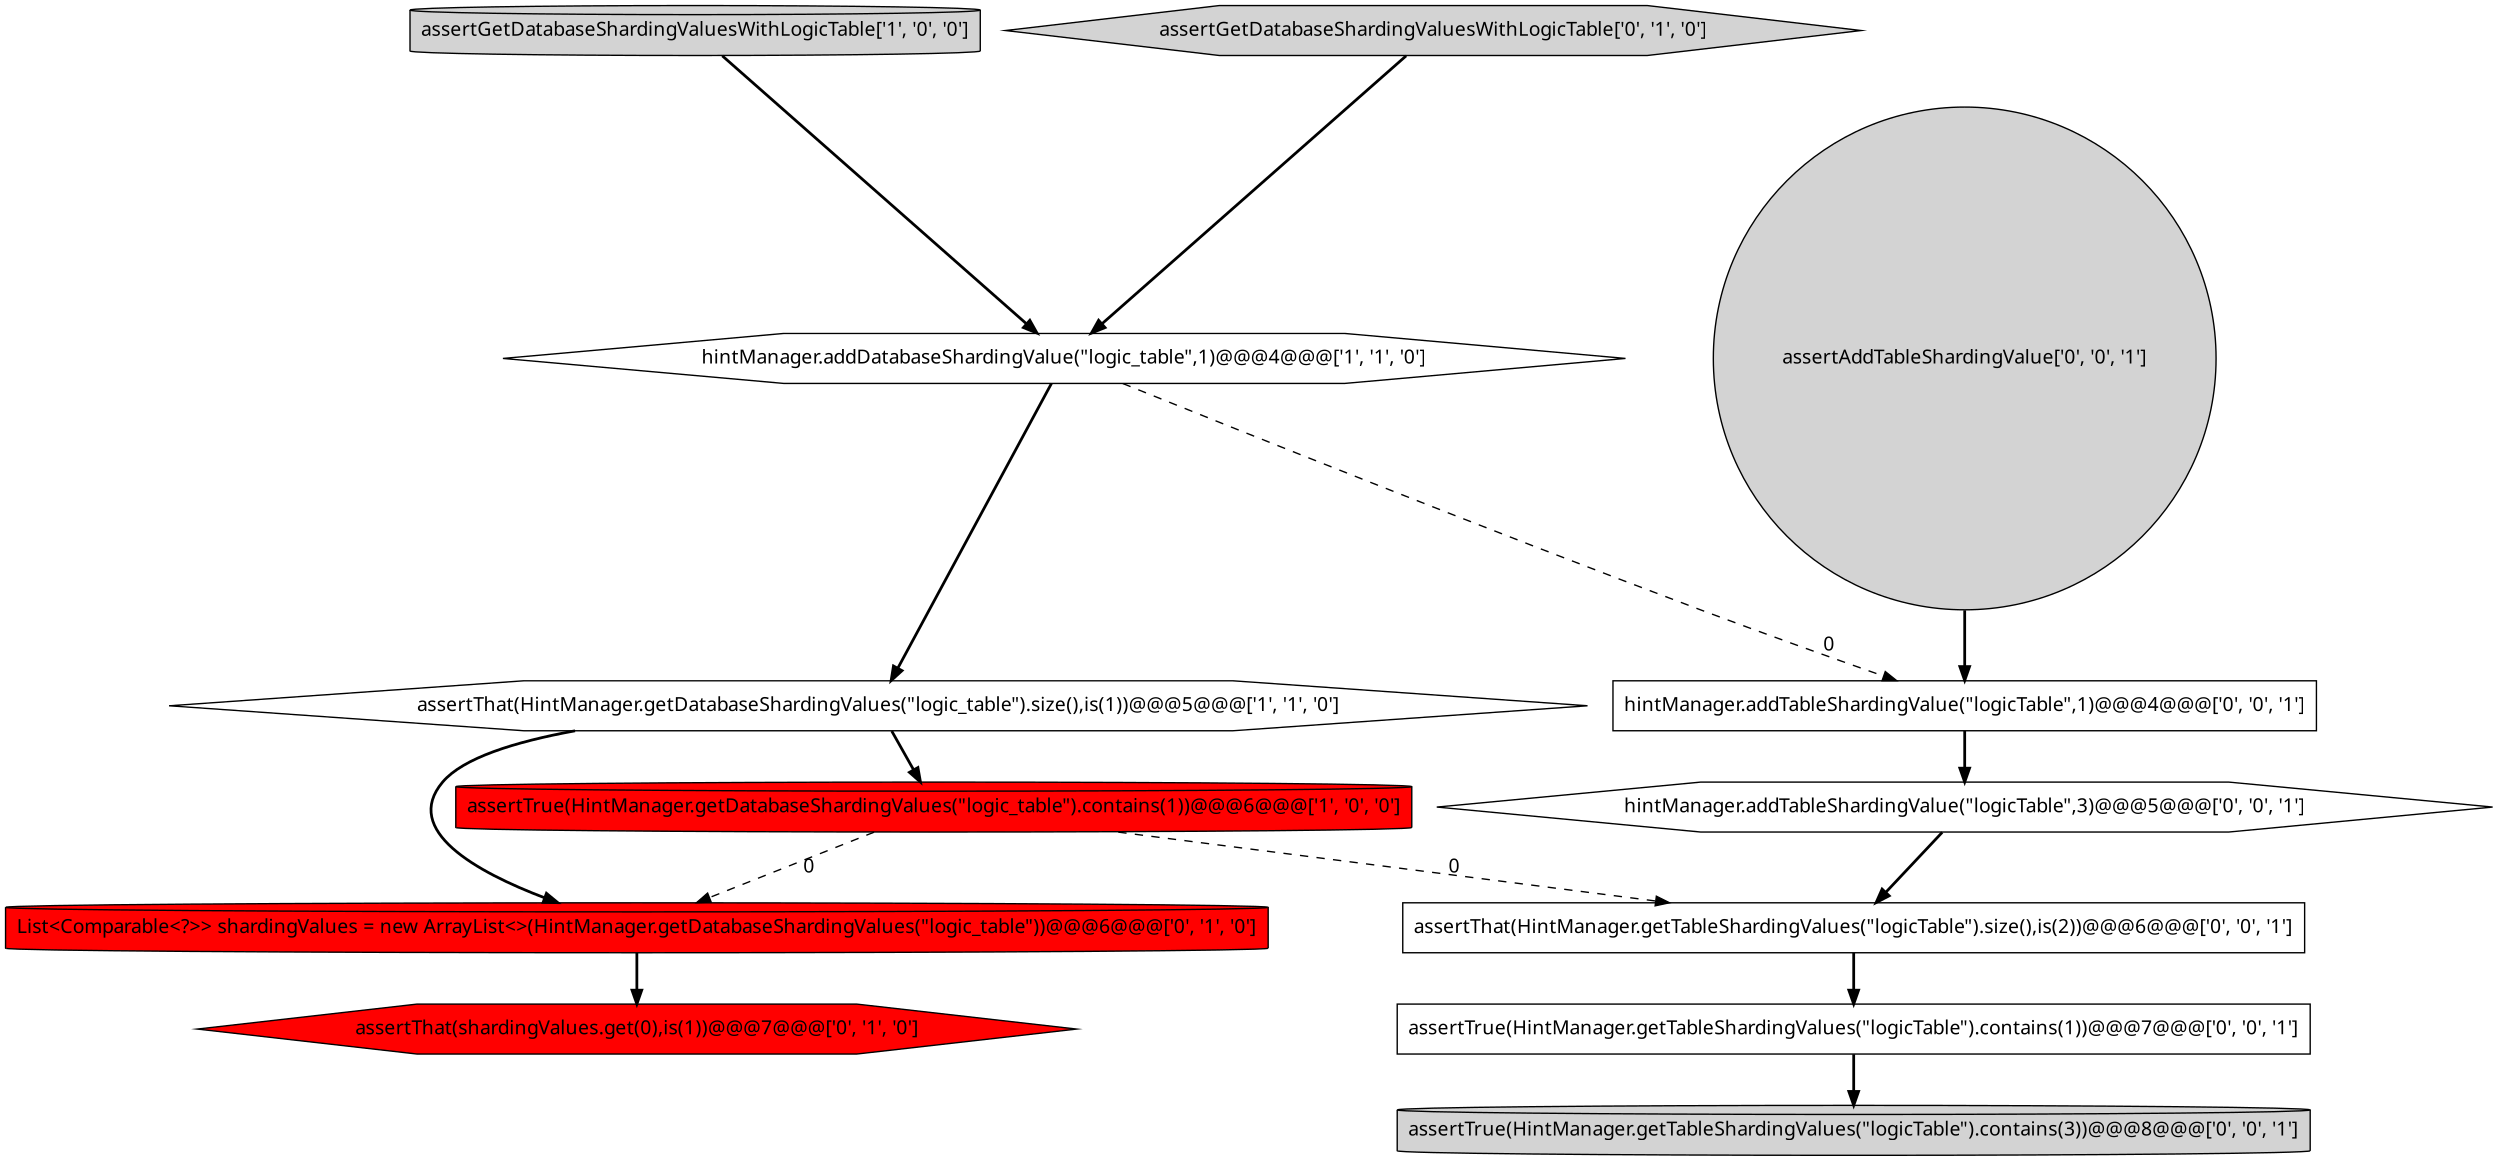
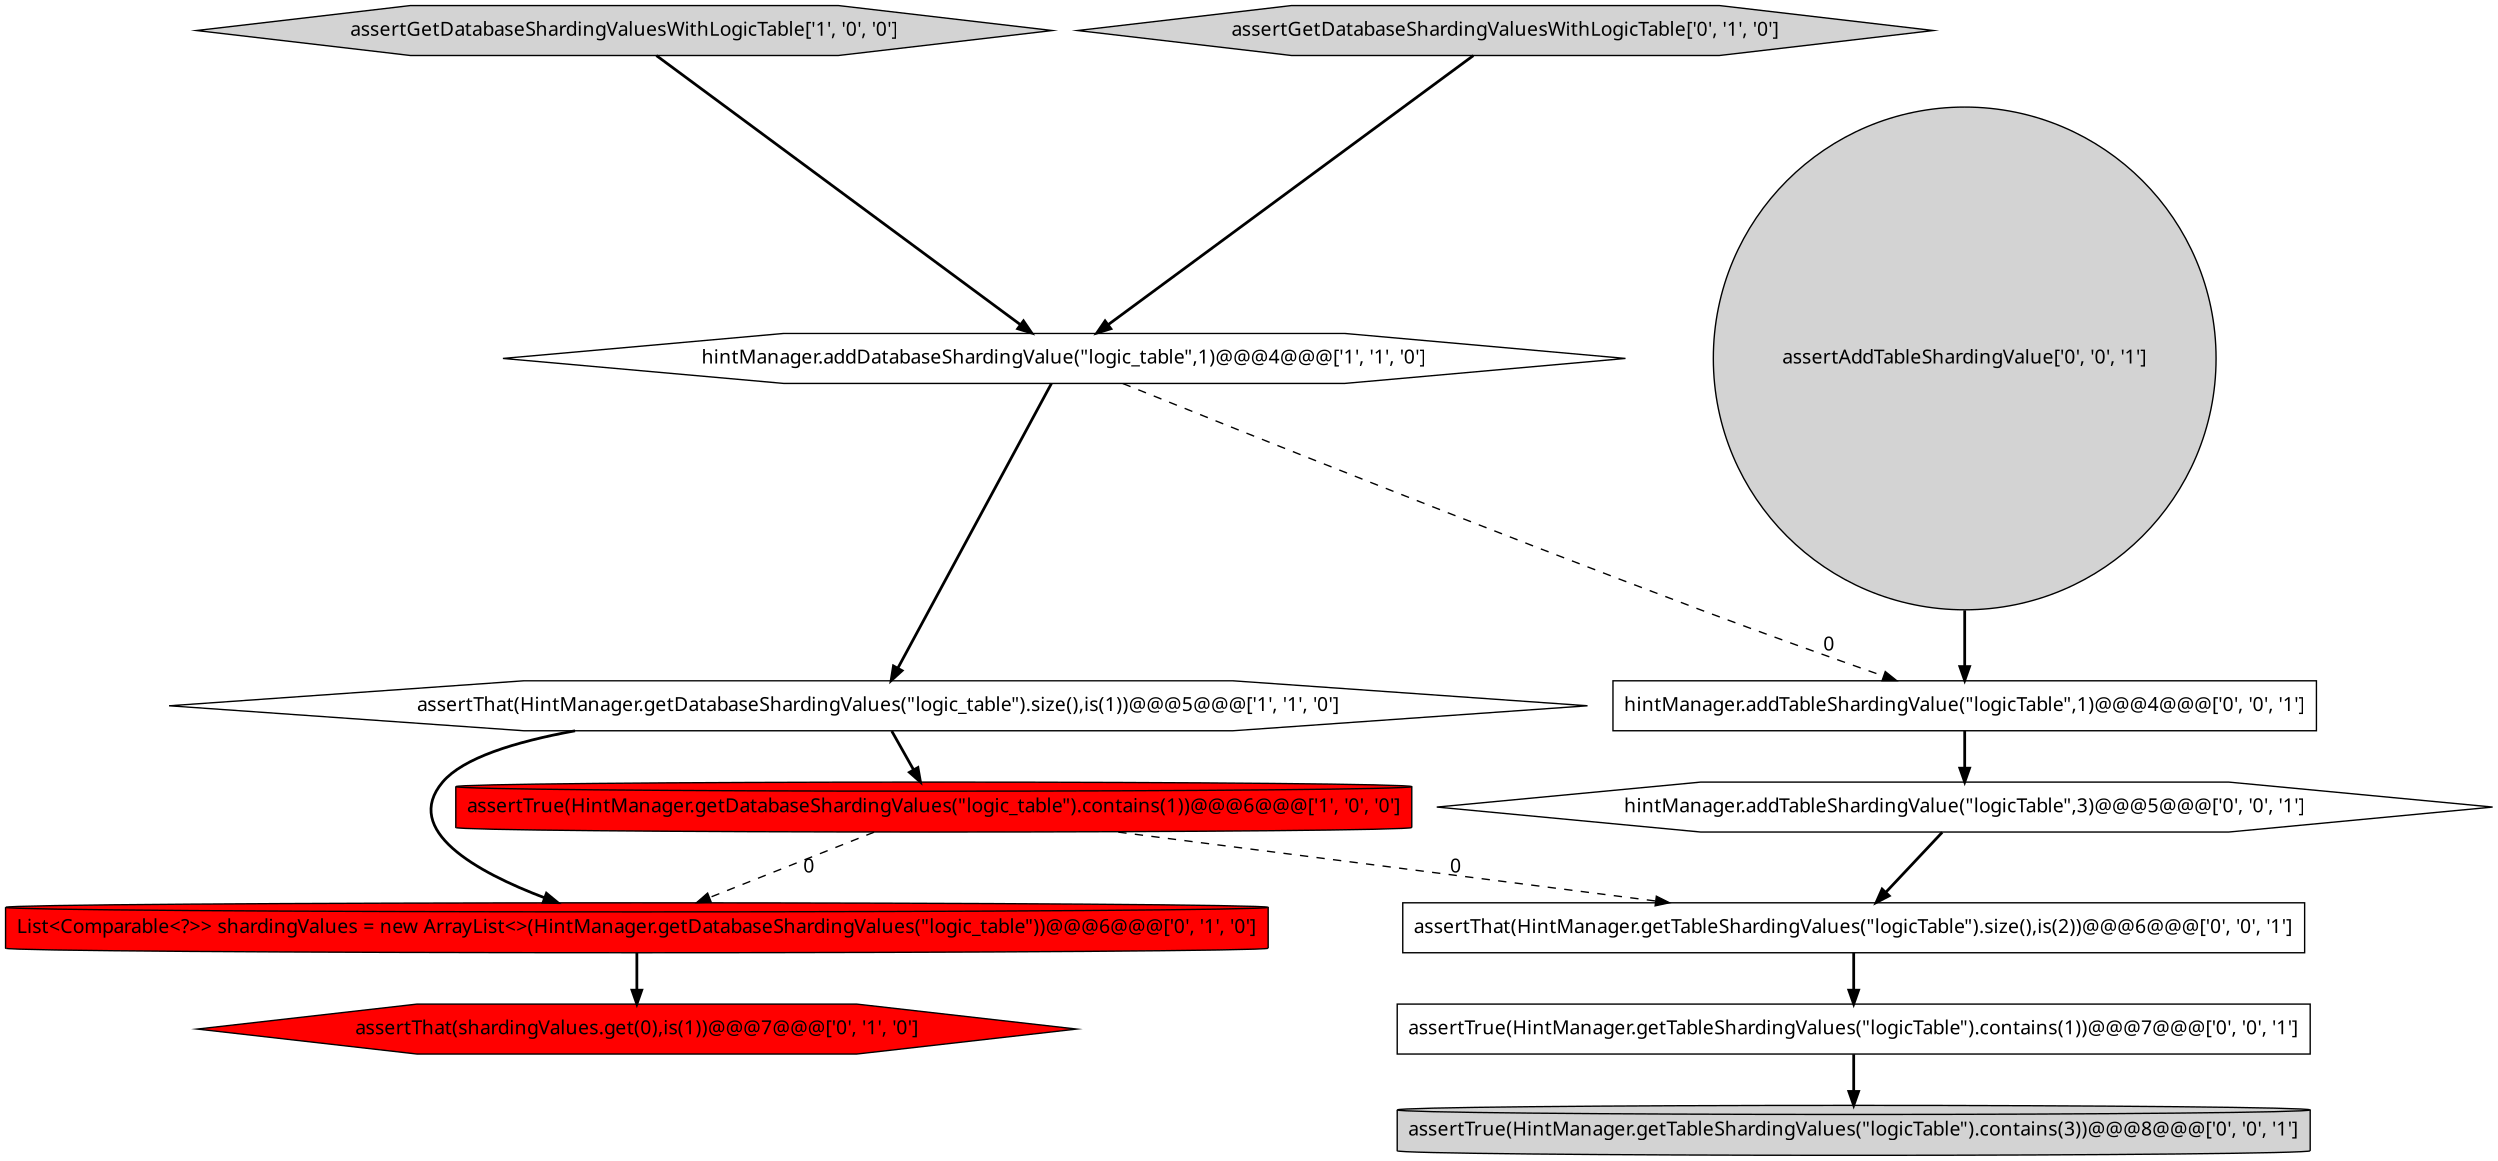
node "assertGetDatabaseShardingValuesWithLogicTable['1', '0', '0']": shape cylinder -> hexagon
